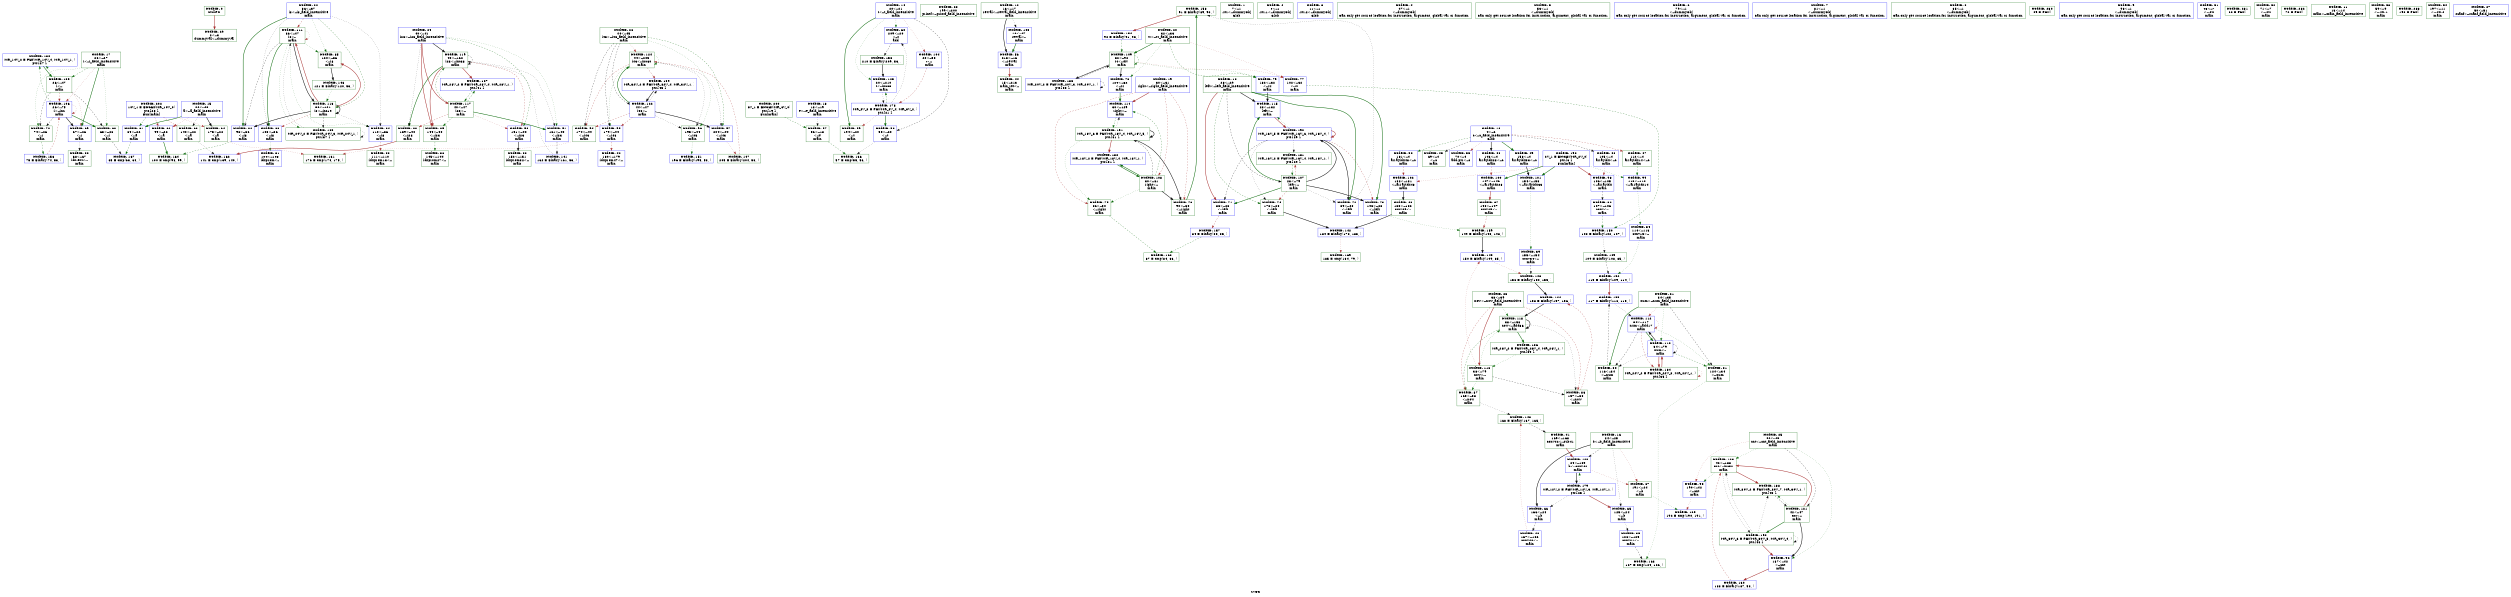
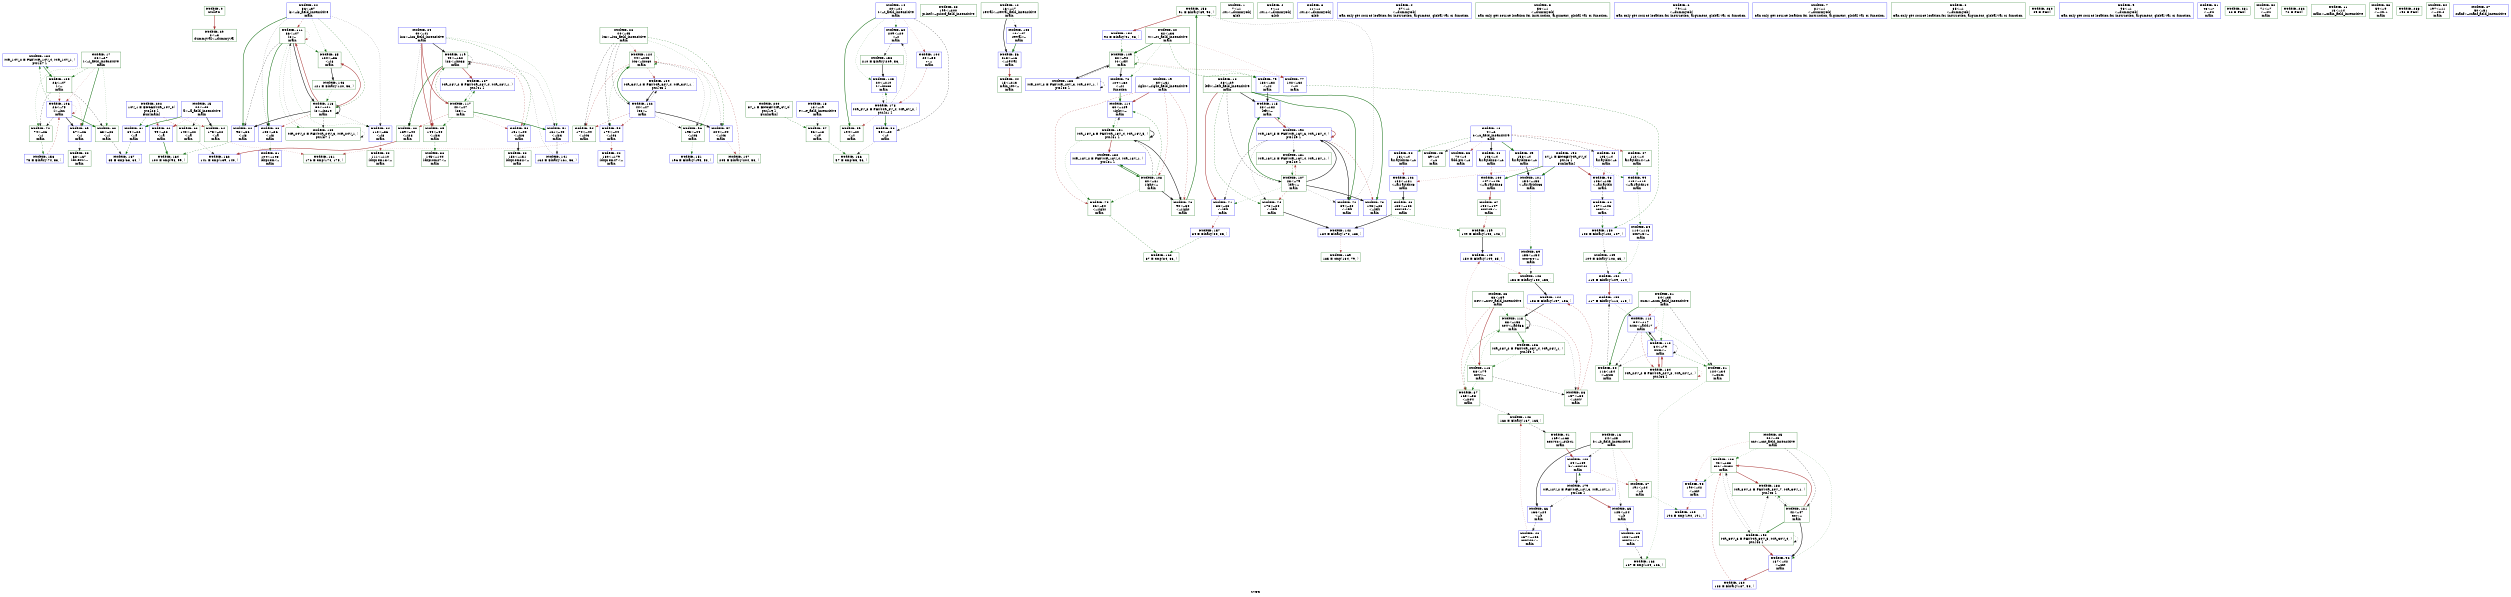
node "NodeID: 4": color darkgreen -> blue
node "NodeID: 60": text "add" -> "main"
node "NodeID: 78": text "main" -> "function"
edge "NodeID: 107" -> "NodeID: 71": style bold -> dotted
